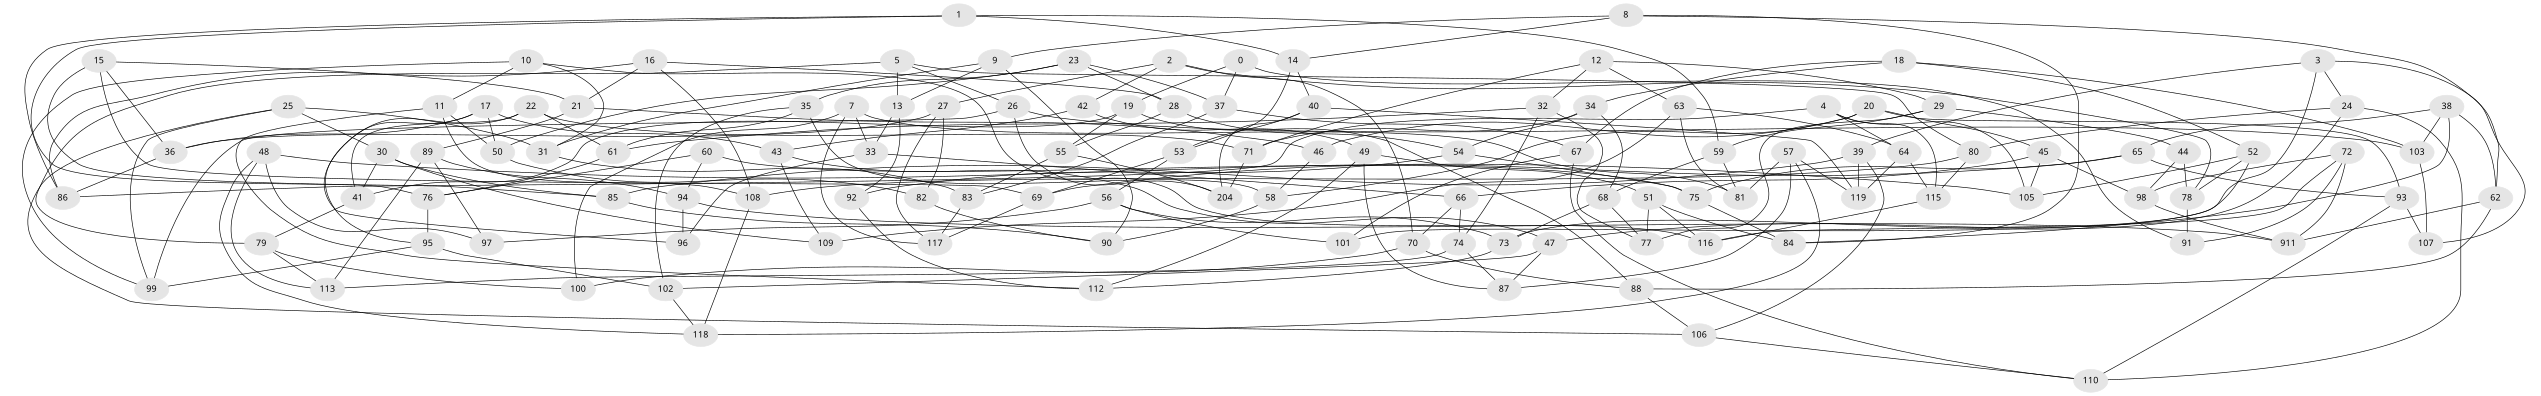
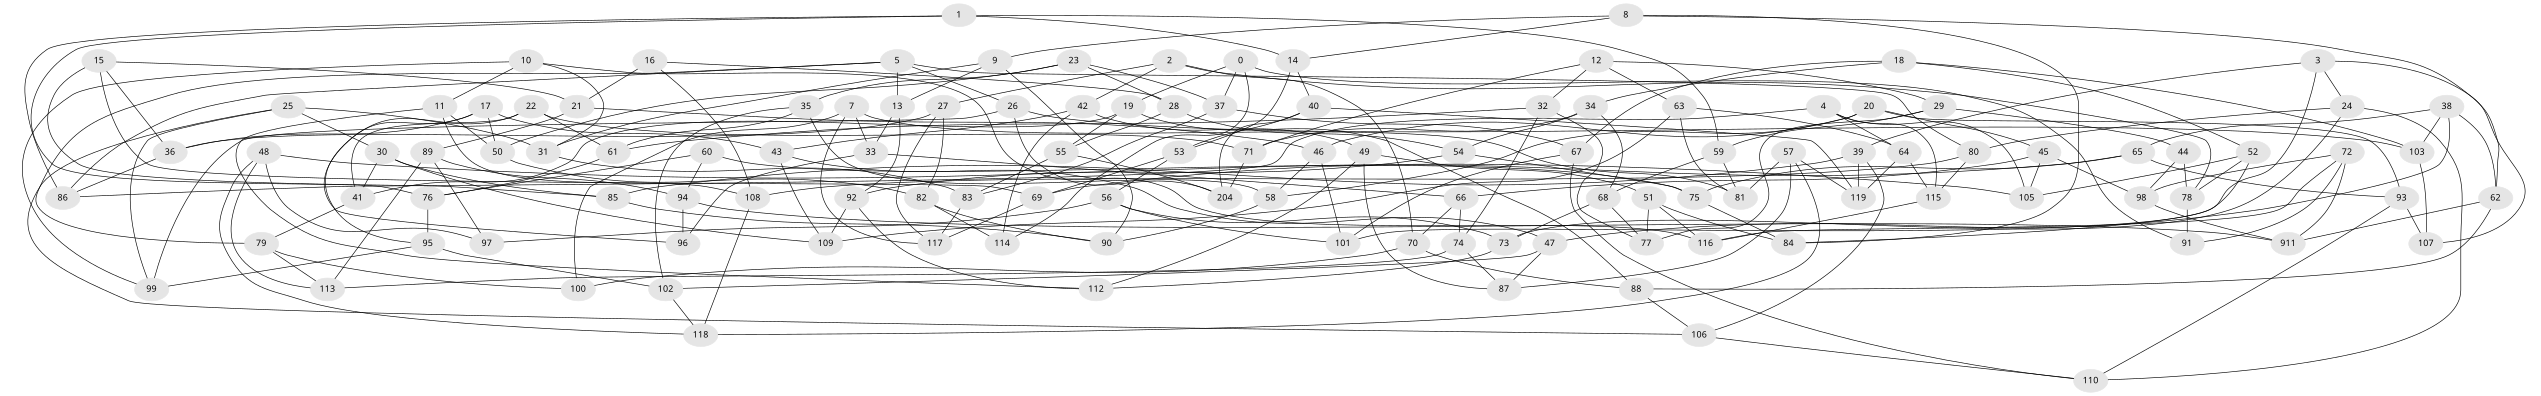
edge "16" -- "86": now "5" -- "86"
edge "46" -- "101": added
edge "92" -- "109": added
node "114": added
